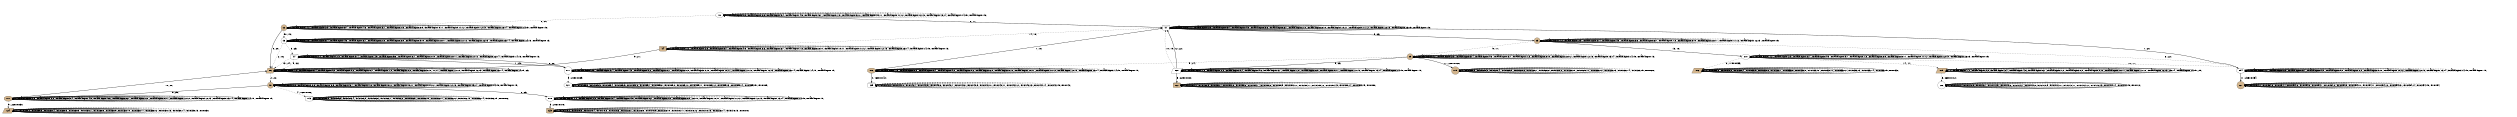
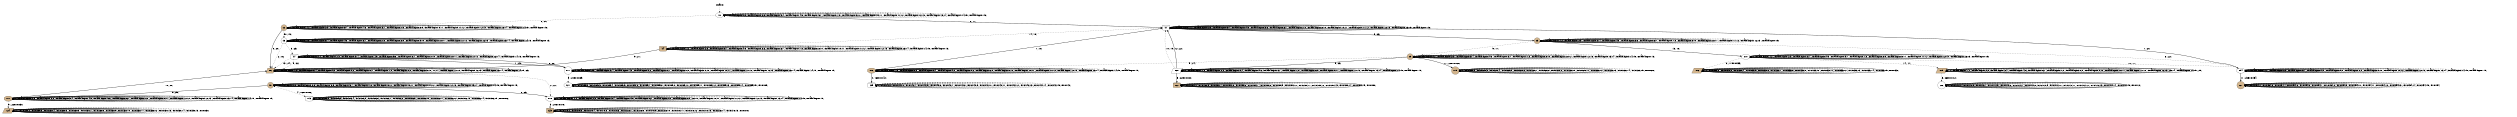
node "__start0": added
edge "s6" -> "s8": now "s6" -> "s18"
